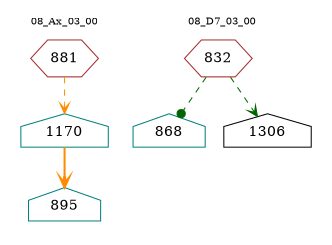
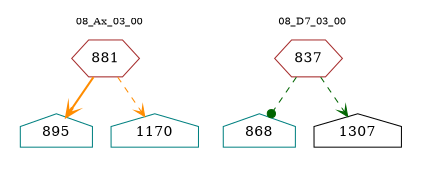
node "832": label "832" -> "837"
node "1306": label "1306" -> "1307"
edge "1170" -> "895": now "881" -> "895"
